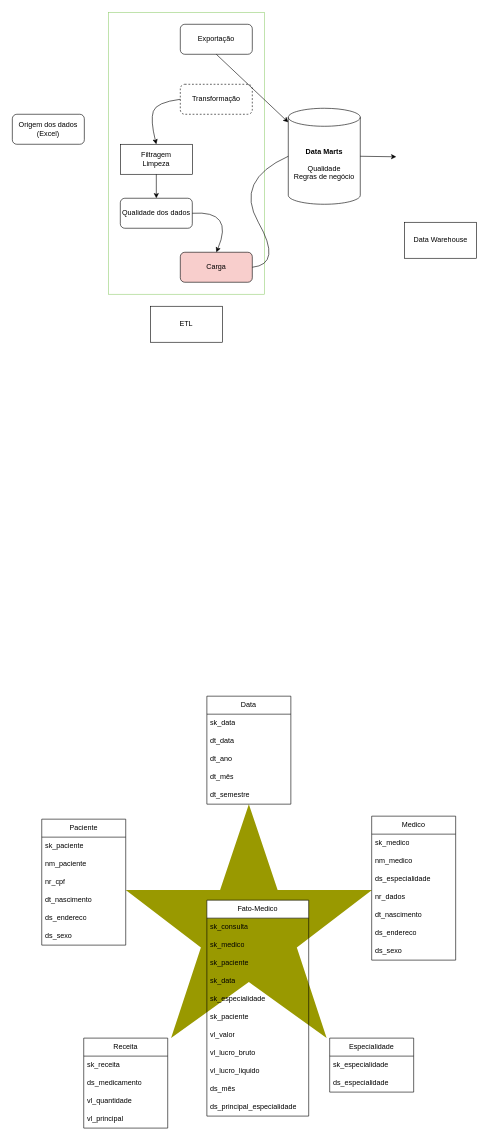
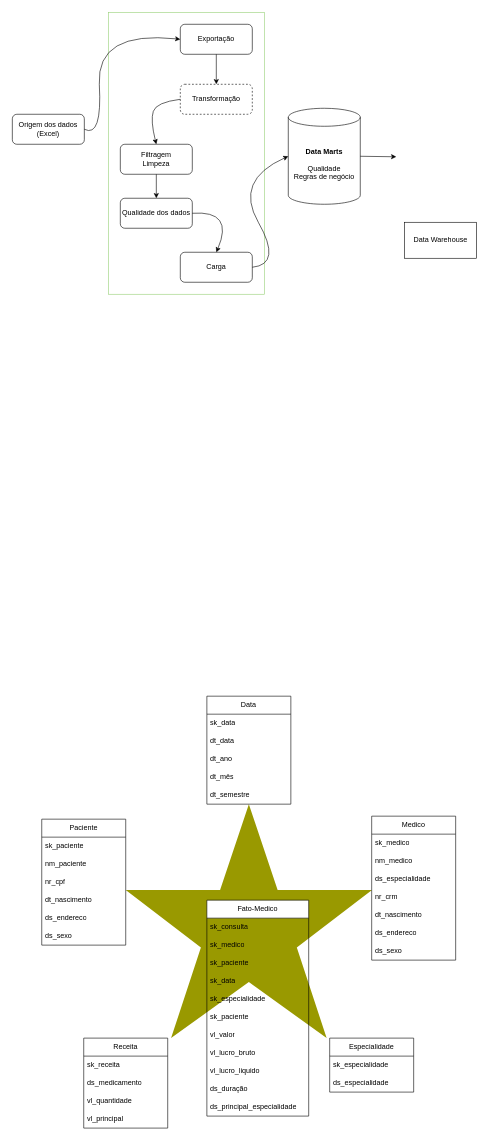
edge "Exportação" -> "Data Marts Qualidade Regras de negócio": now "Exportação" -> "Transformação"
edge "Origem dos dados (Excel)" -> "Exportação": added
edge "Data Marts Qualidade Regras de negócio" -- "Carga": arrowhead none -> classic
node "Filtragem Limpeza": shape rectangle -> rounded rectangle
node "Carga": fillcolor #f8cecc -> #ffffff
node "ETL": removed
node "nr_dados": label "nr_dados" -> "nr_crm"
node "ds_mês": label "ds_mês" -> "ds_duração"
